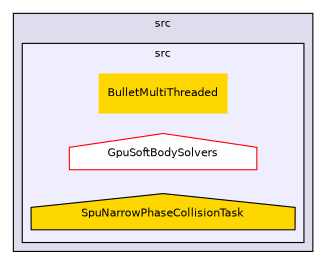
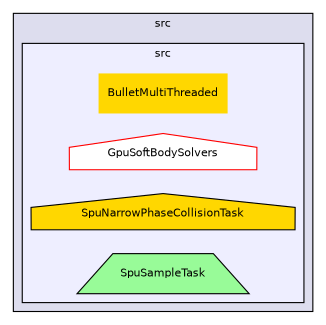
node "SpuSampleTask": added
